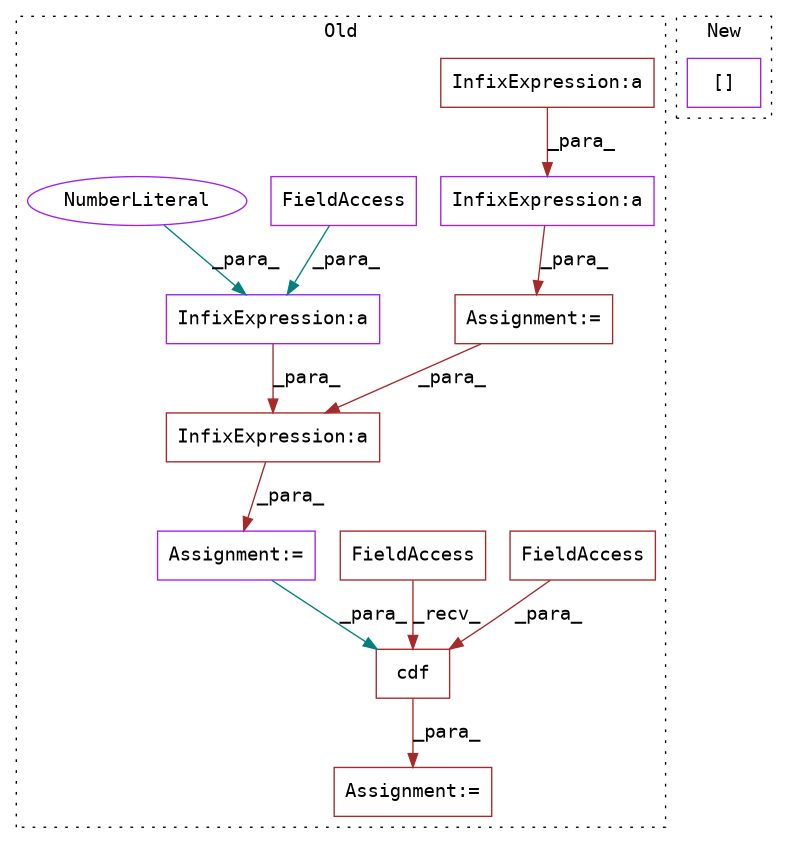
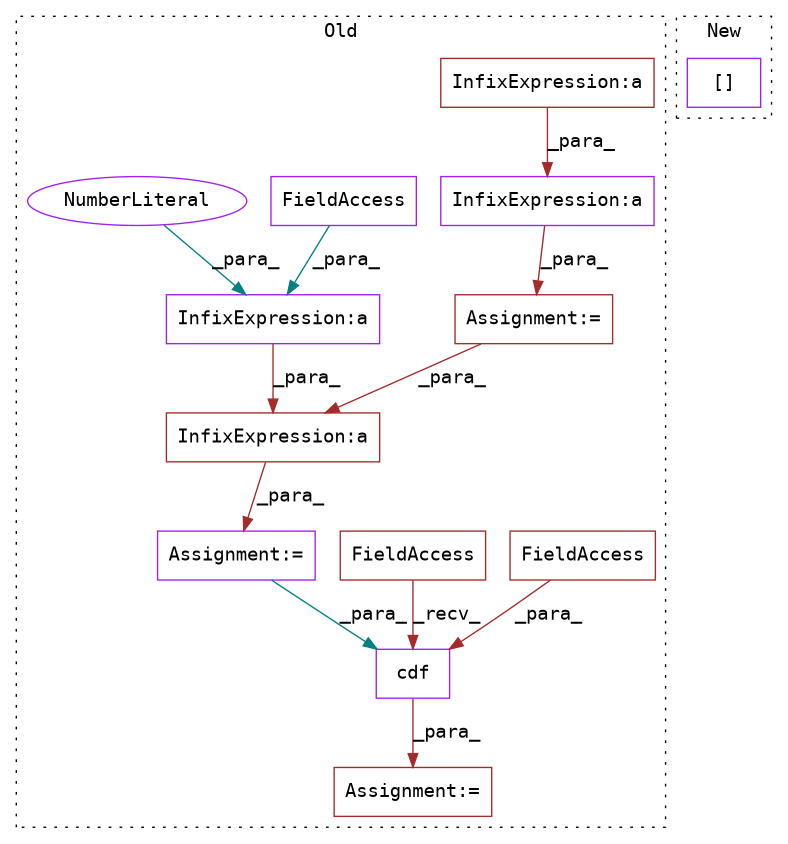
node "cdf": color brown -> purple
